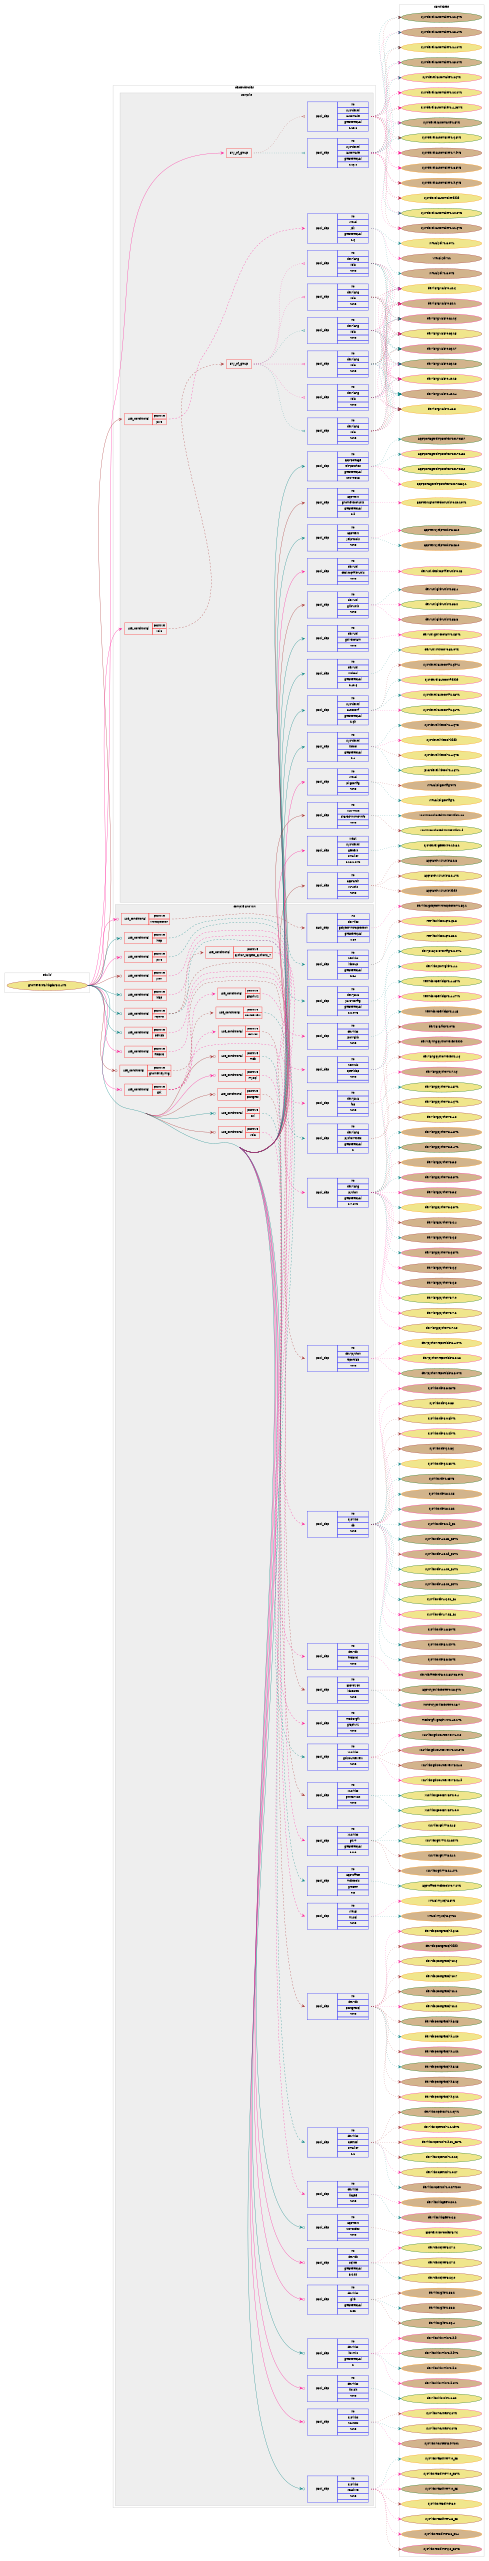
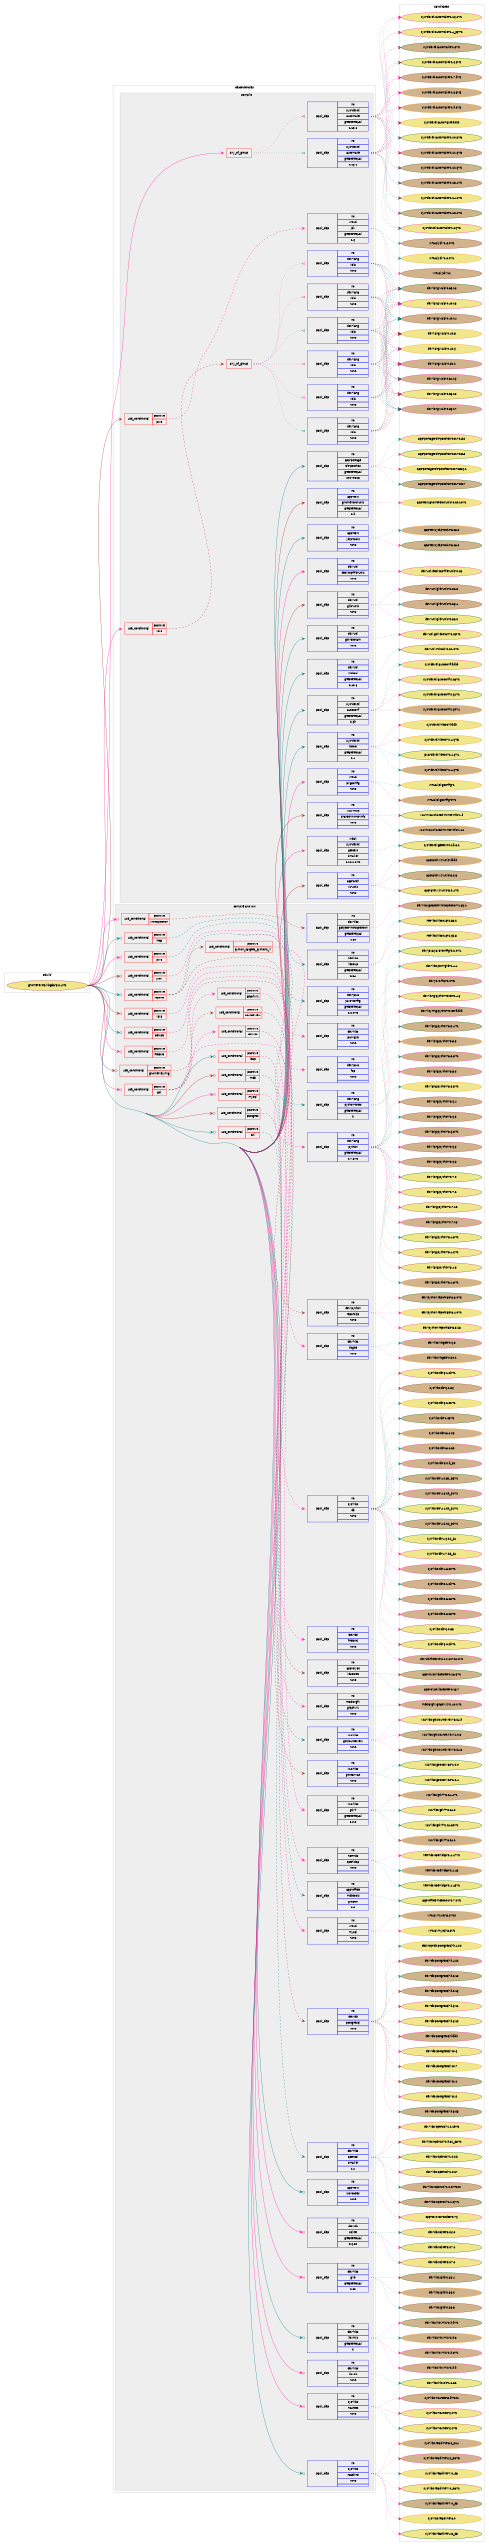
node "none-crypt/libsecret-0.18.7": label "none-crypt/libsecret-0.18.7" -> "app-crypt/libsecret-0.18.7"
node "x11-libs/gtksourceview-2.10.5-r3": removed
node "dev-db/postgresql-9.4.20": label "dev-db/postgresql-9.4.20" -> "desktop-db/postgresql-9.4.20"
node "sys-libs/readline-4.3_p5": color brown -> darkgreen
